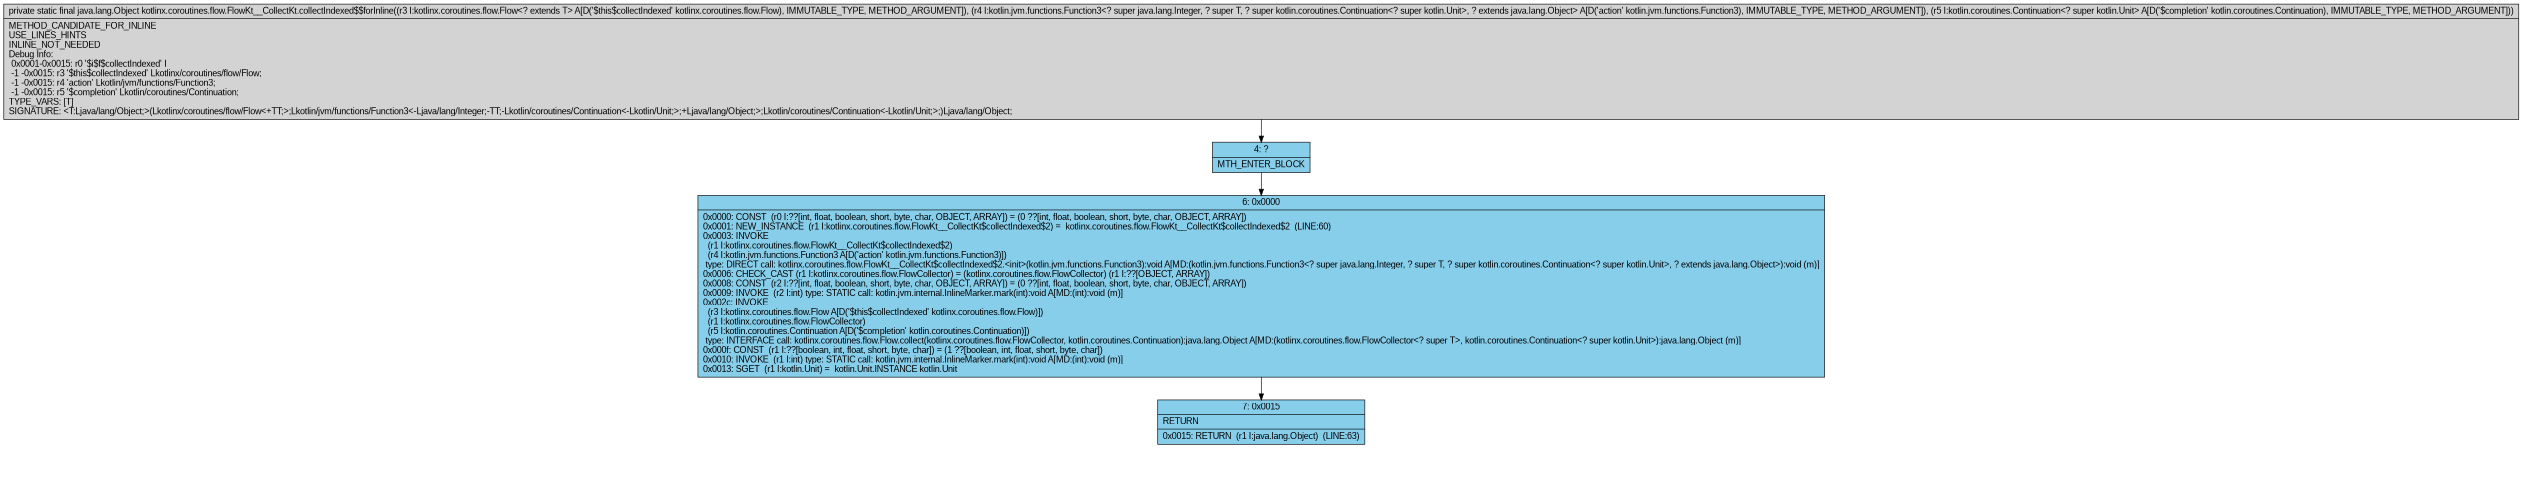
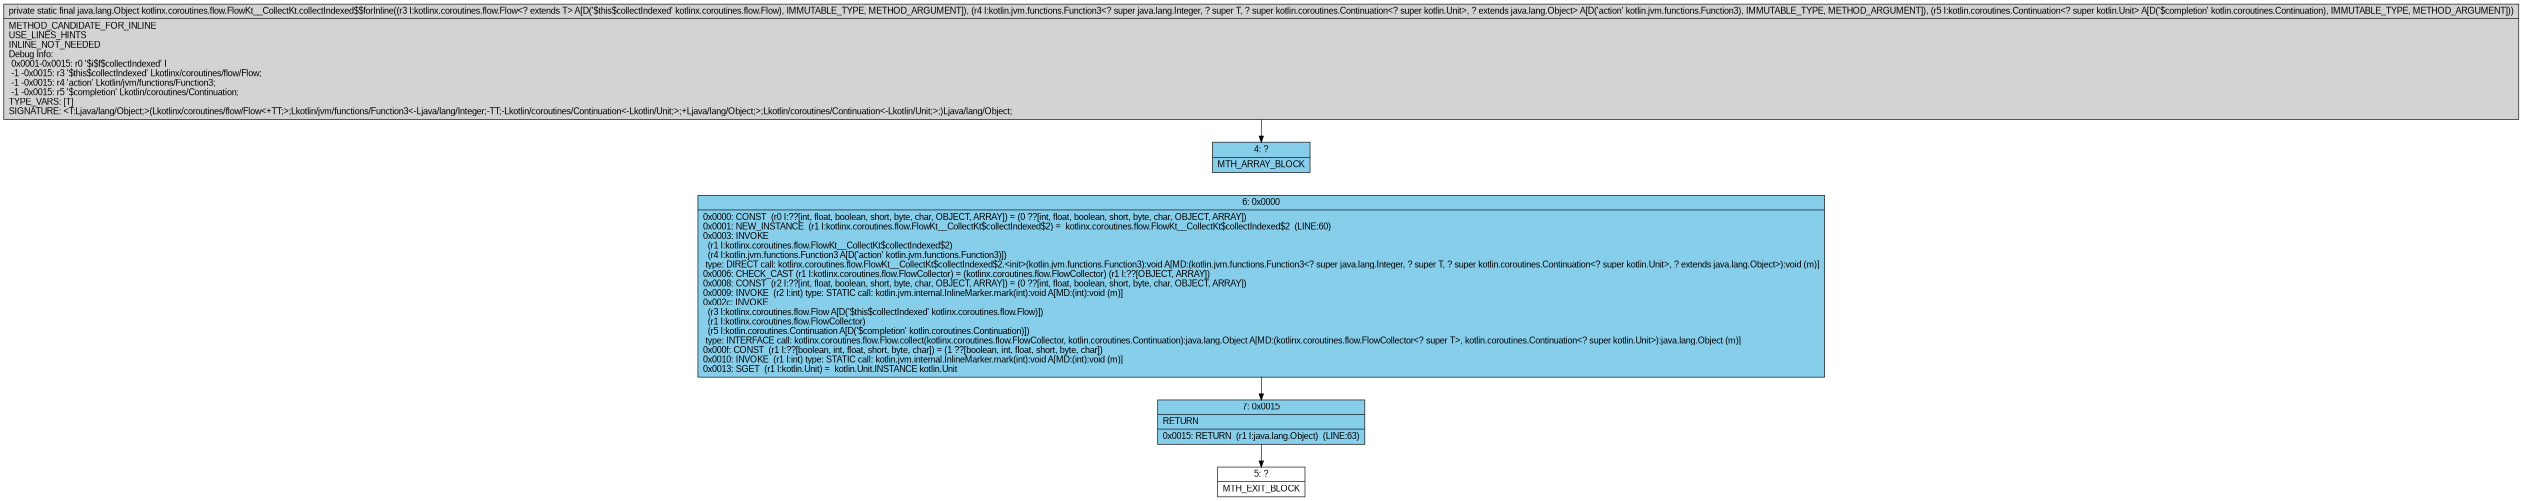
node "4: ?": text "MTH_ENTER_BLOCK" -> "MTH_ARRAY_BLOCK"
edge "4: ?" -> "6: 0x0000": removed
node "5: ?": added
